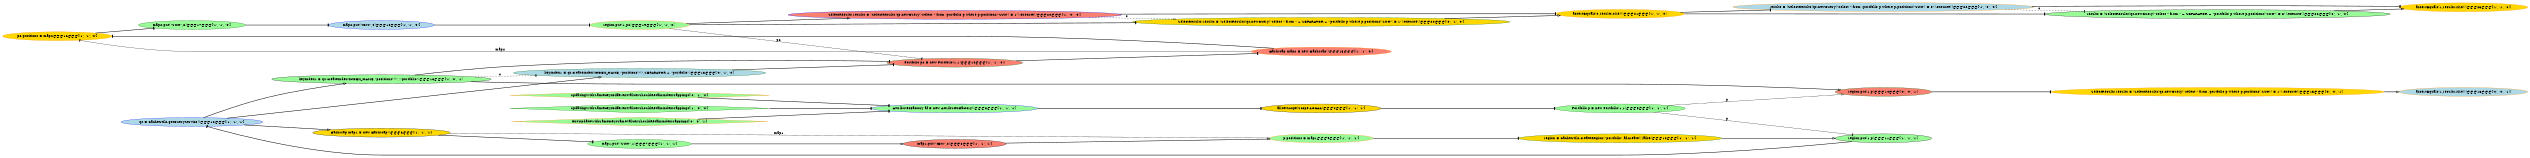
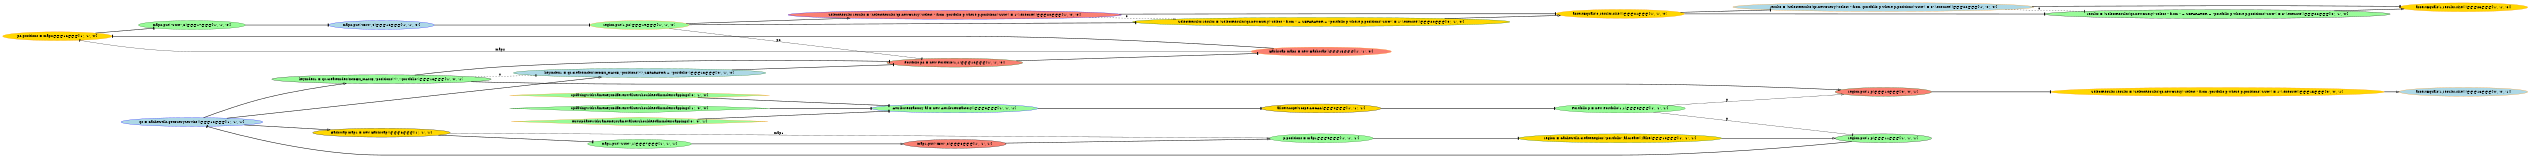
node "p.positions = map1@@@9@@@['1', '1', '1']": color darkorange -> darkgreen
